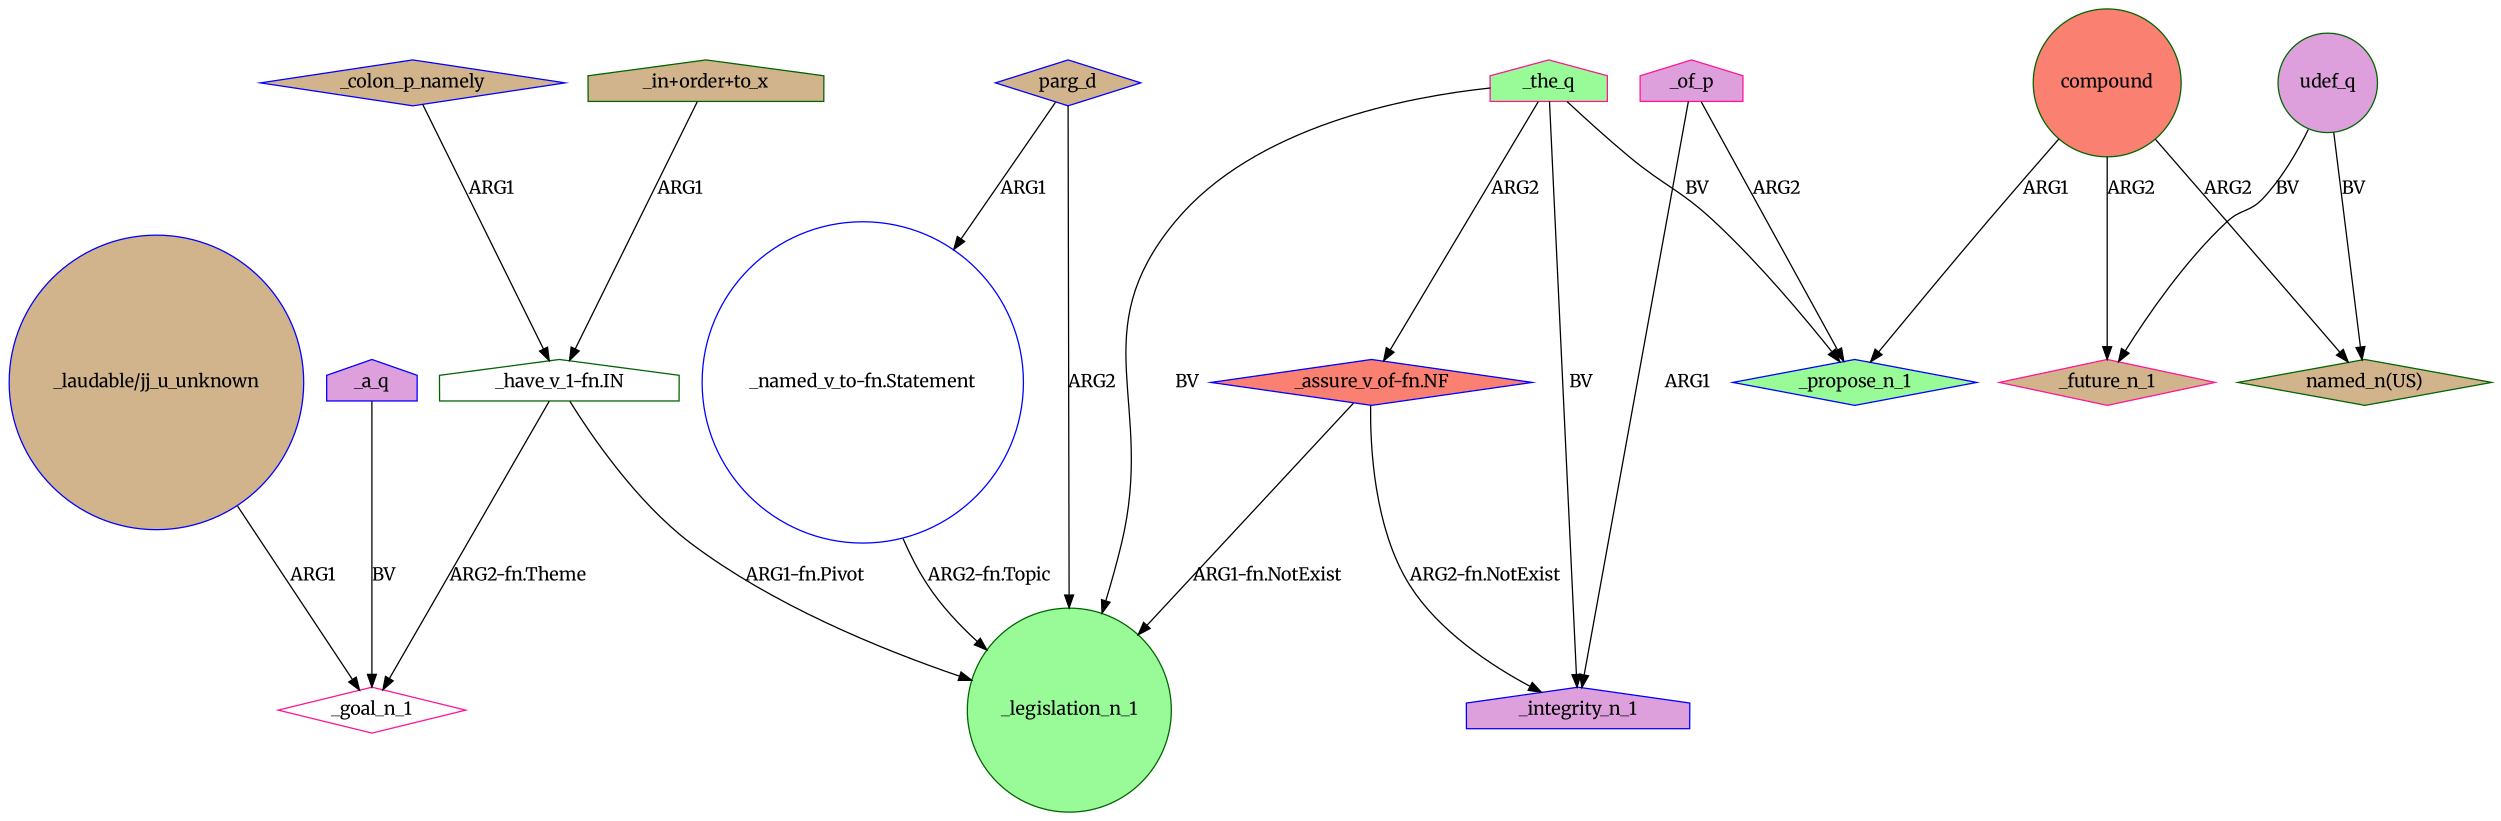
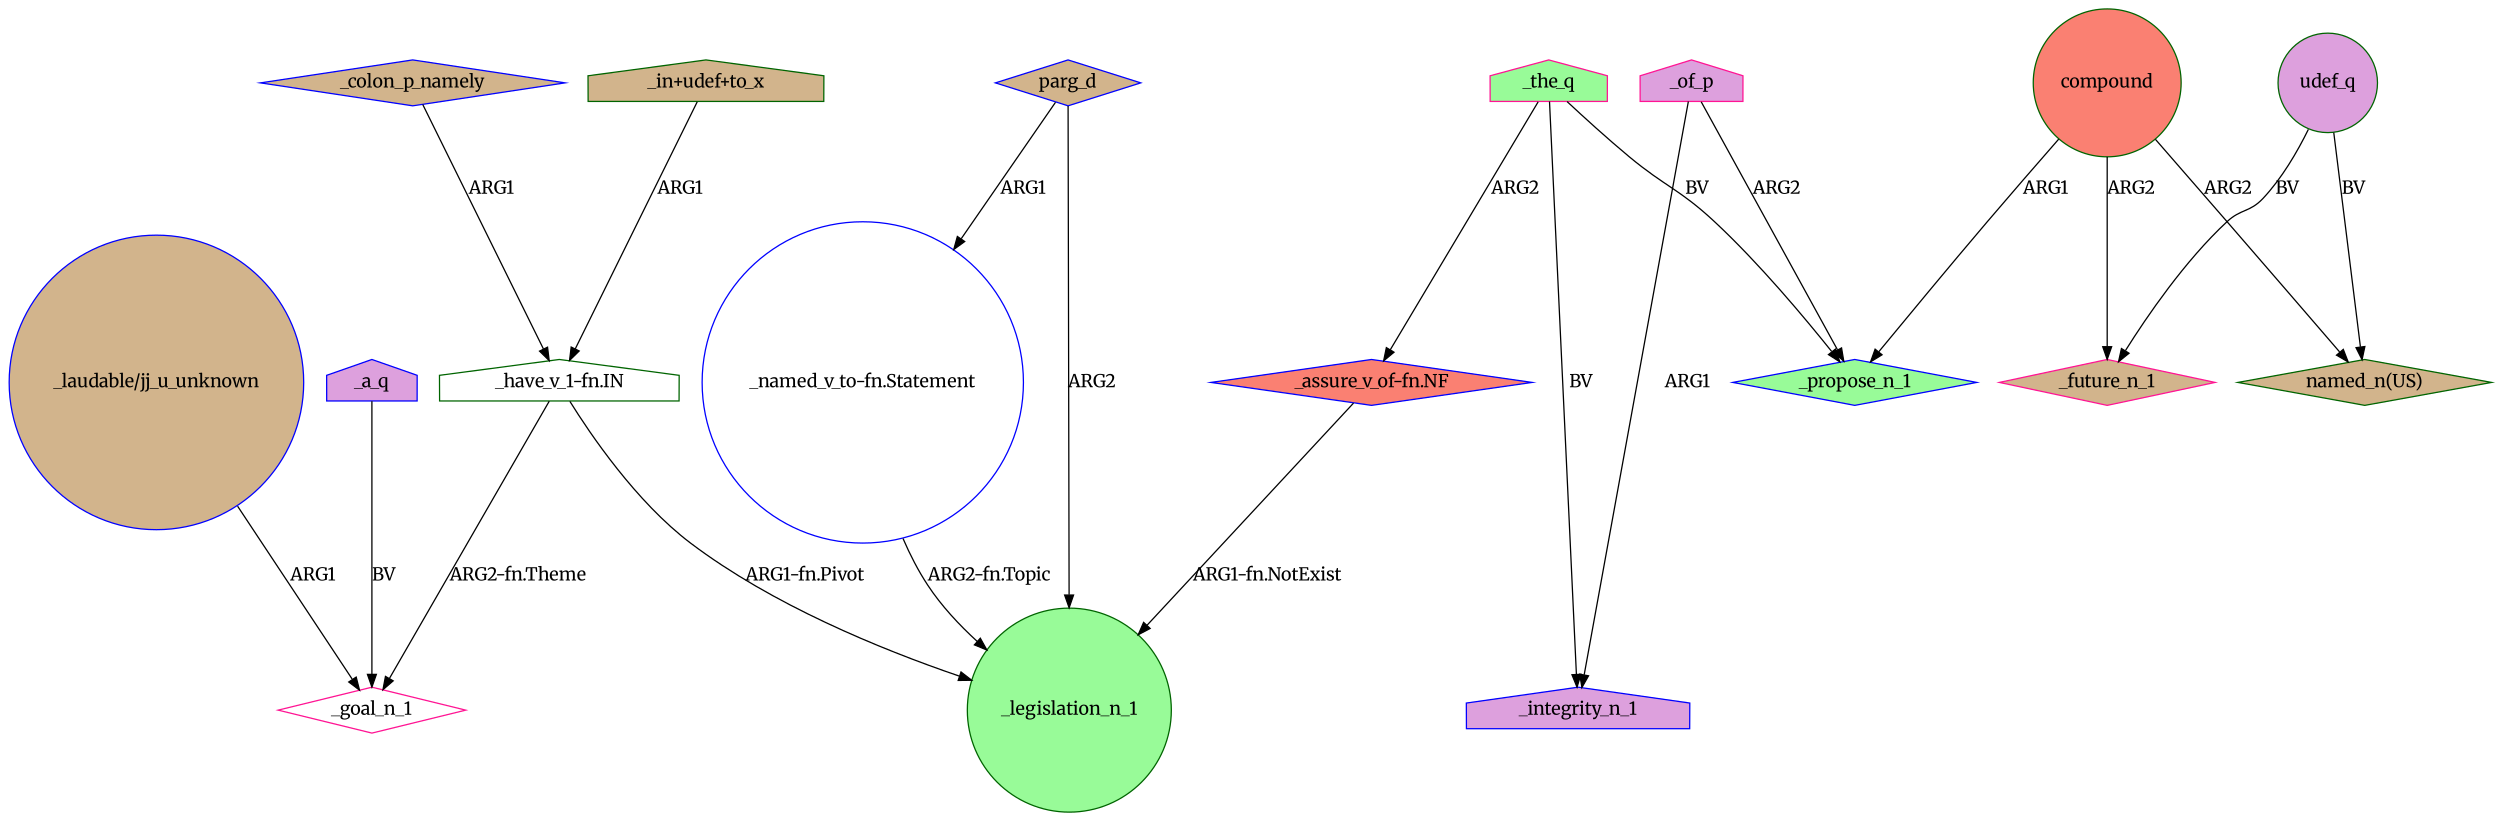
node "_in+order+to_x": label "_in+order+to_x" -> "_in+udef+to_x"
edge "_the_q" -> "_legislation_n_1": removed, label "BV"
edge "_assure_v_of-fn.NF" -> "_integrity_n_1": removed, label "ARG2-fn.NotExist"
